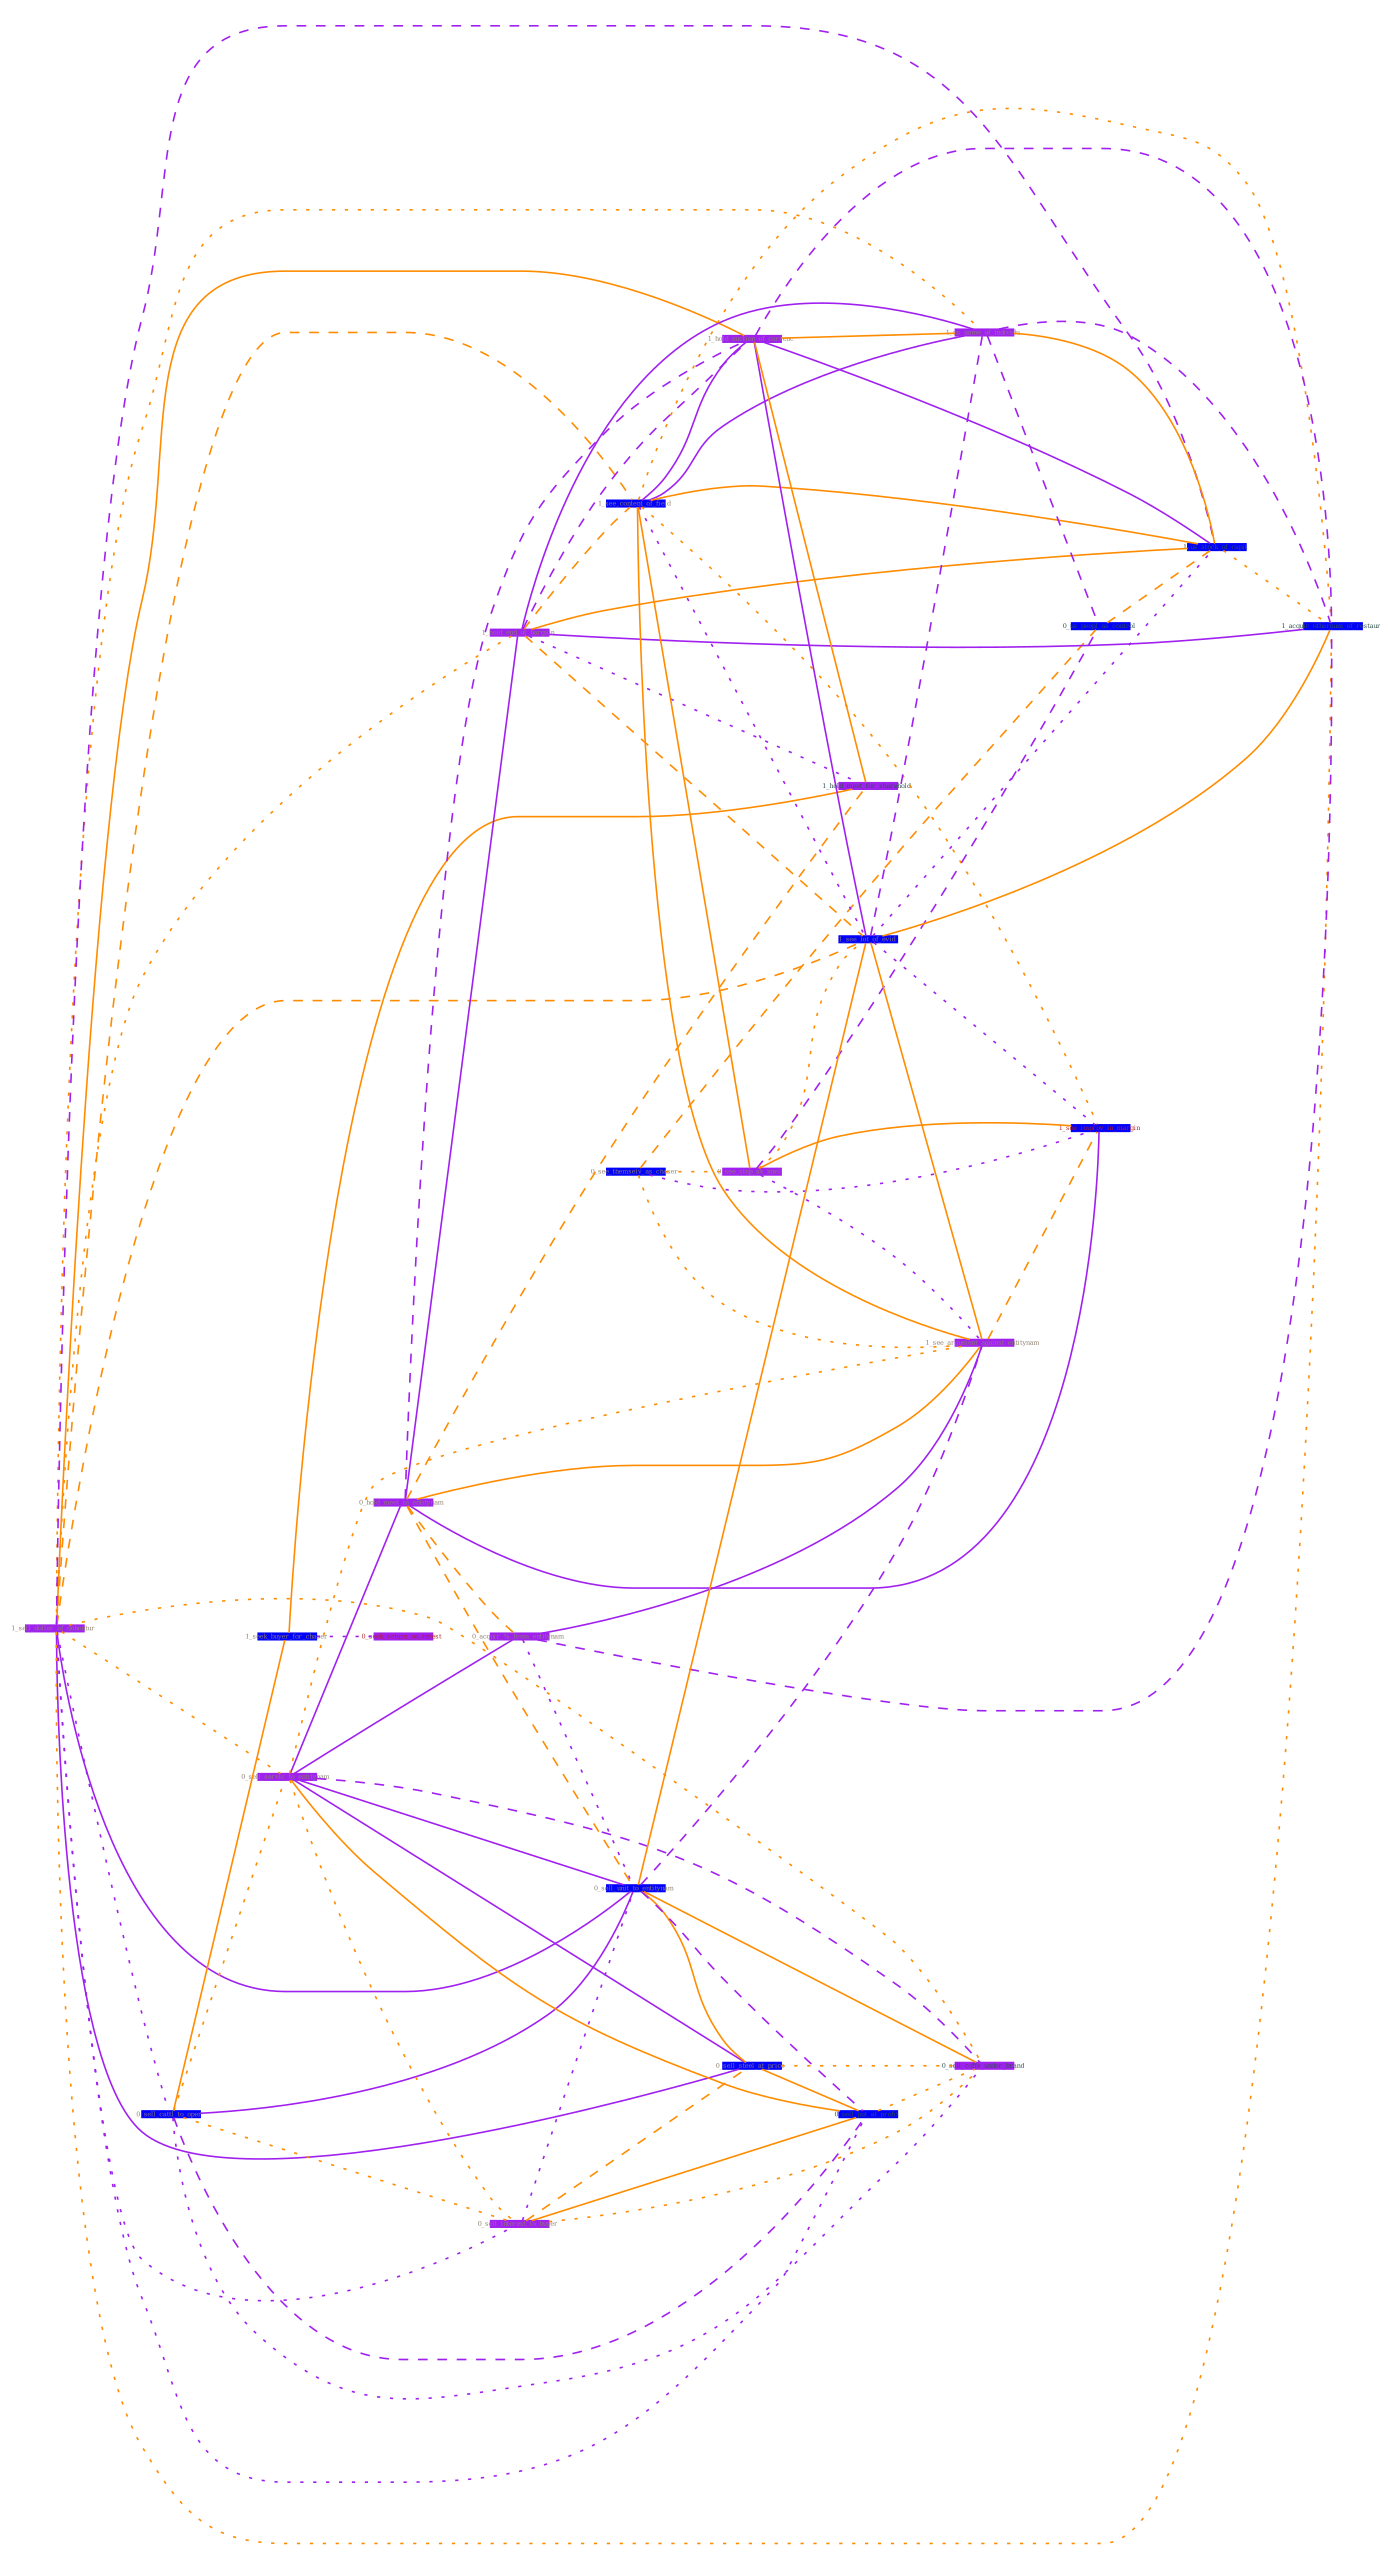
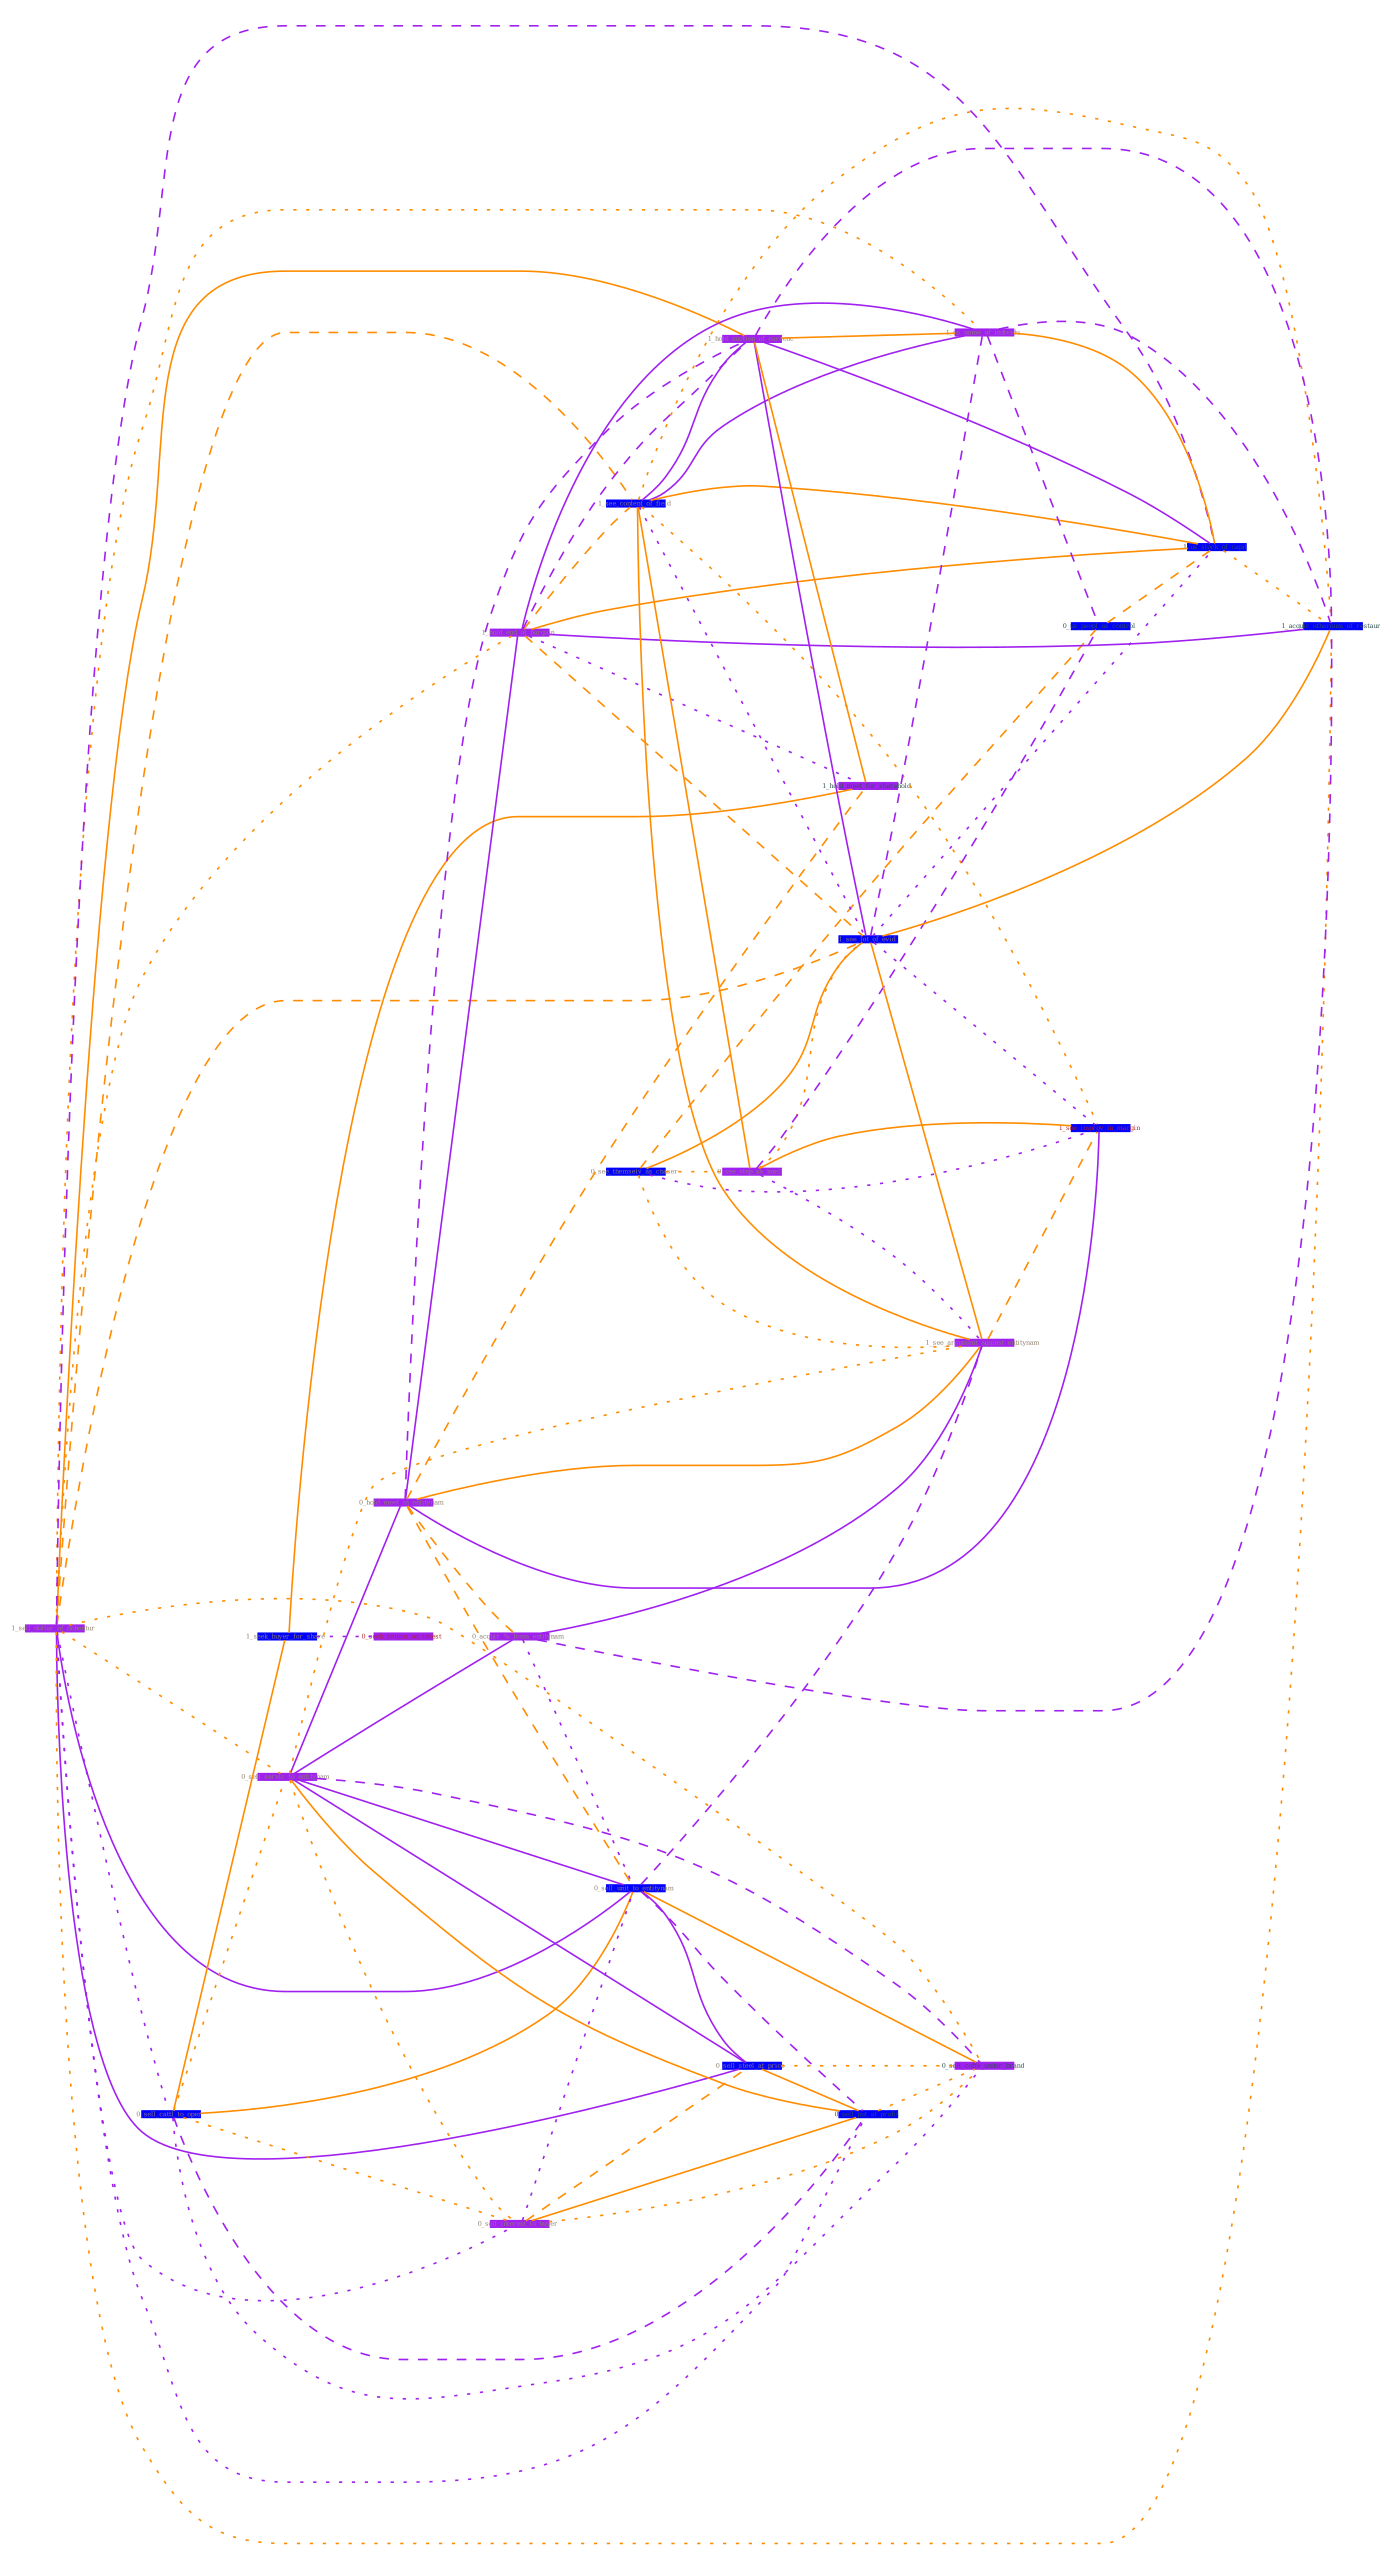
edge "1_see_lot_of_evid" -- "0_sell_unit_to_entitynam": now "1_see_lot_of_evid" -- "0_see_themselv_as_chaser"
node "1_seek_buyer_for_chaser": label "1_seek_buyer_for_chaser" -> "1_seek_buyer_for_share"
edge "0_sell_unit_to_entitynam" -- "0_sell_steel_at_price": color darkorange -> purple
edge "0_sell_unit_to_entitynam" -- "0_sell_cattl_to_oper": color purple -> darkorange
